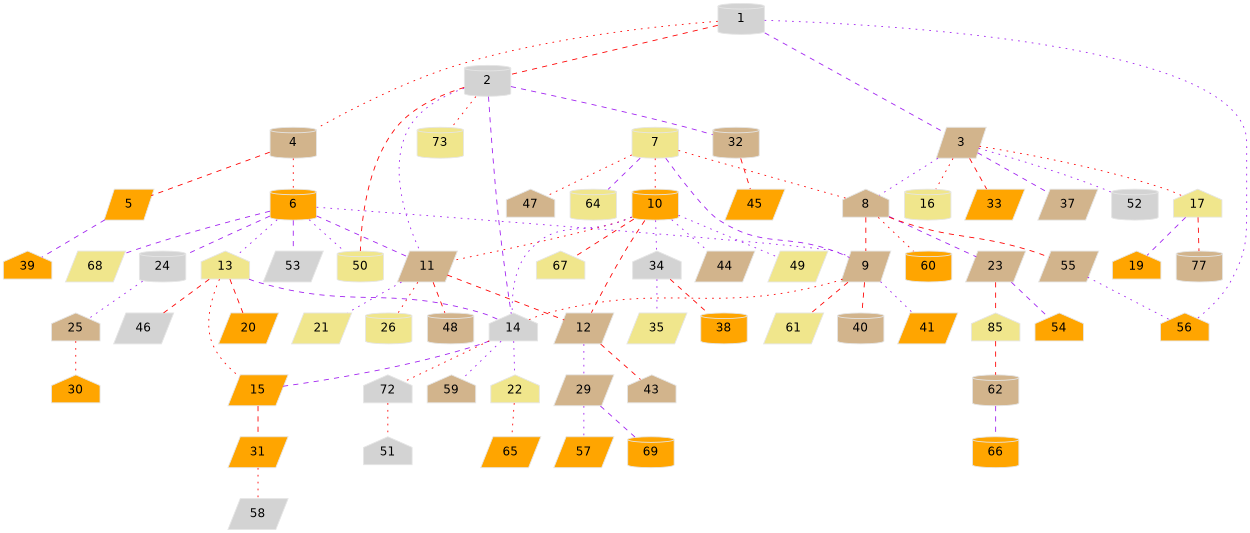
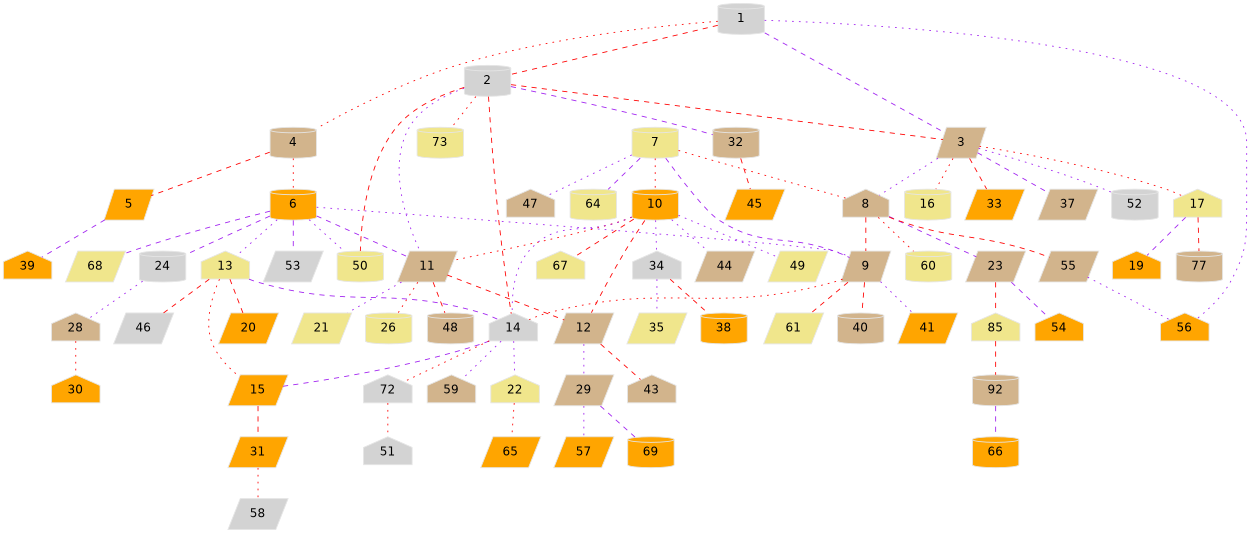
edge "2" -- "3": added
edge "7" -- "47": color red -> purple
edge "2" -- "14": color purple -> red
node "60": fillcolor orange -> khaki
node "25": label "25" -> "28"
node "62": label "62" -> "92"
